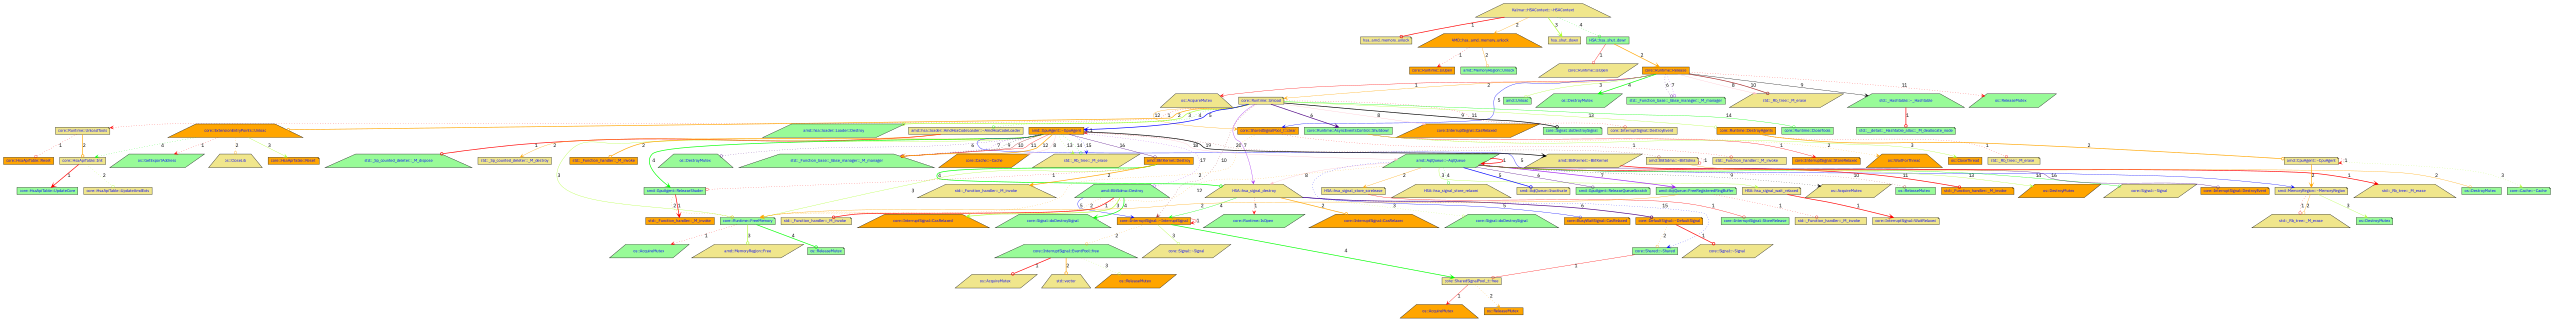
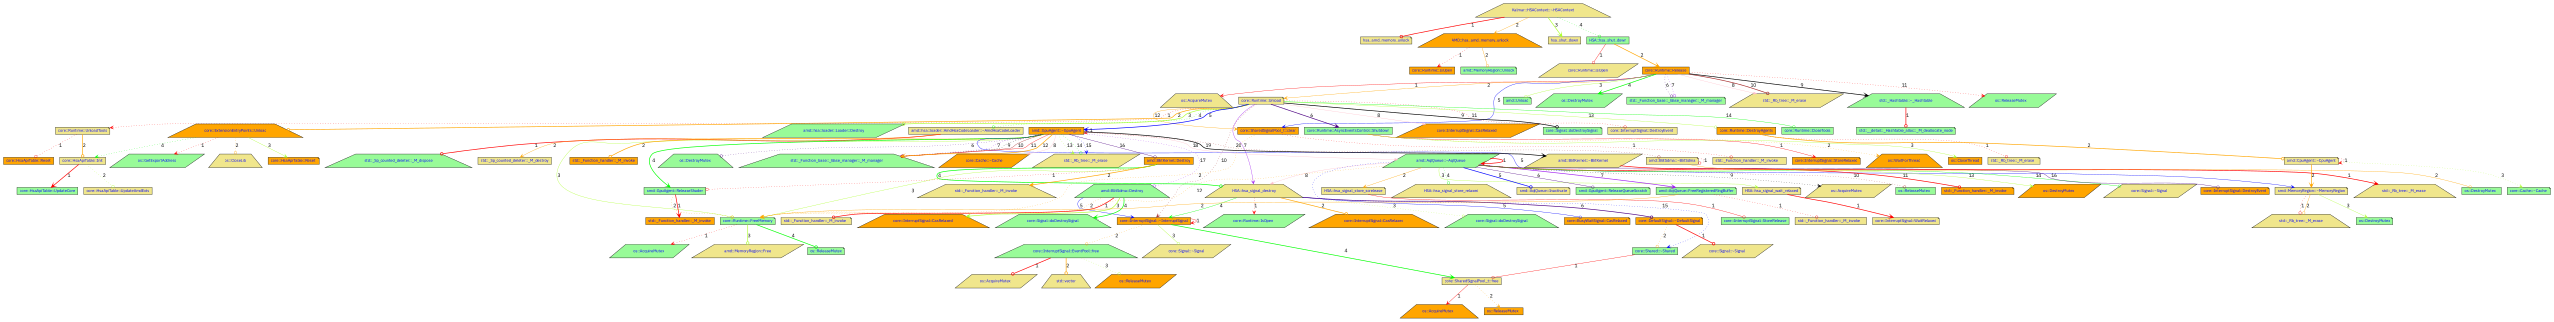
edge "core::Runtime::Release" -> "std::_Hashtable::~_Hashtable": style solid -> bold
